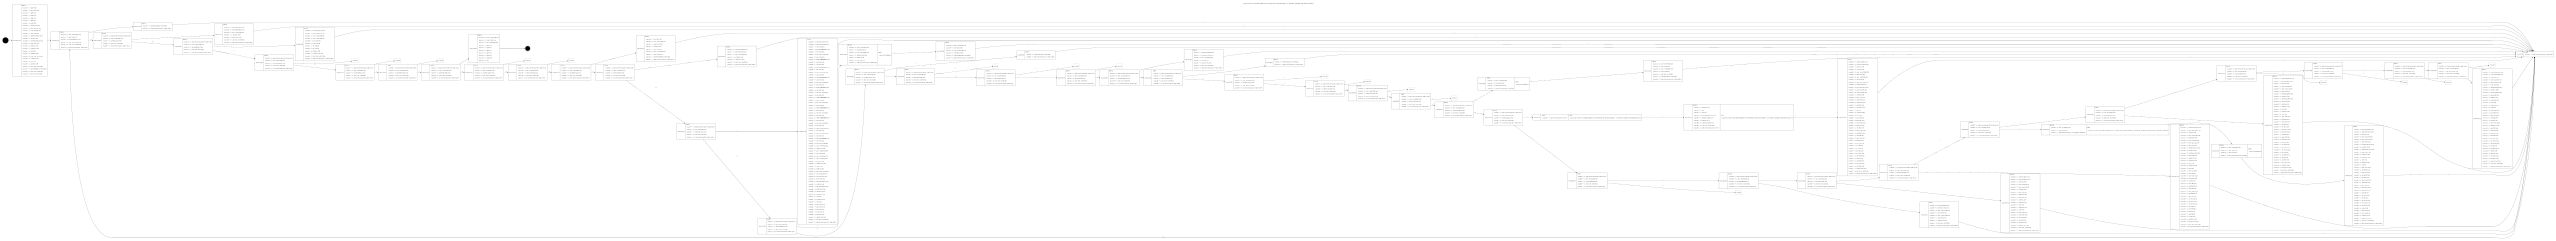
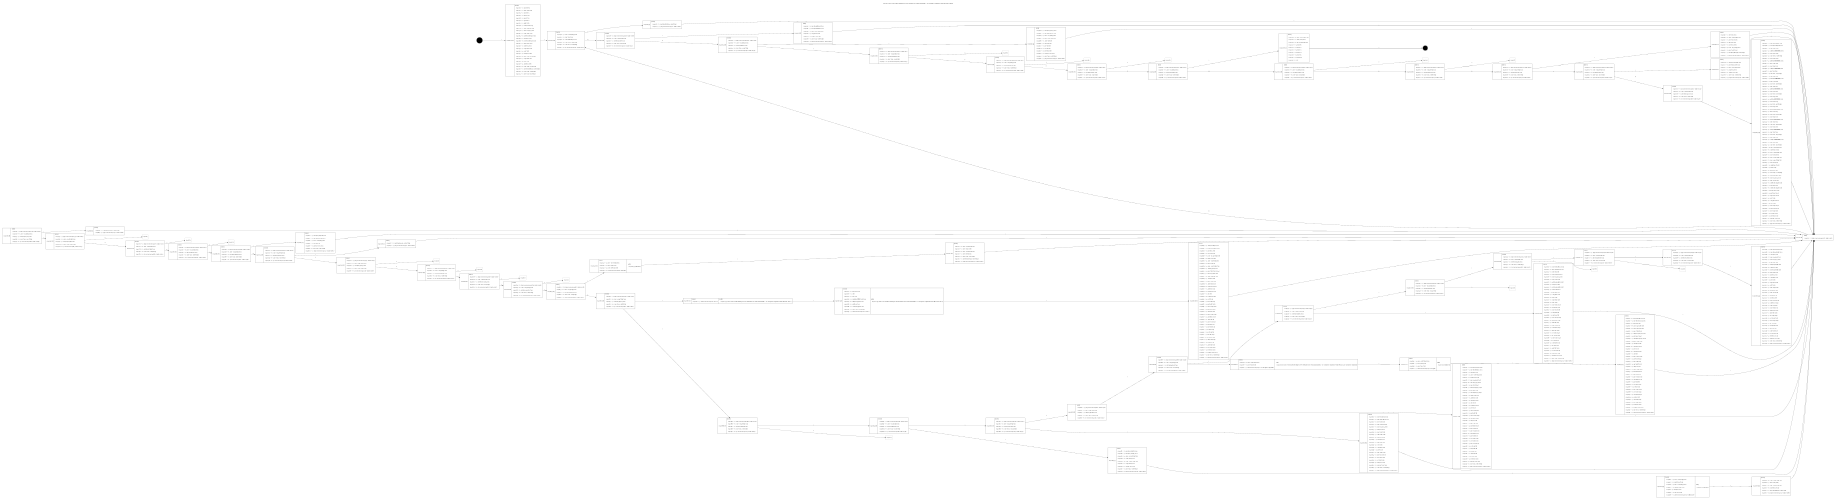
node "0x4019a0": removed
node "0x40171c [28]": removed
